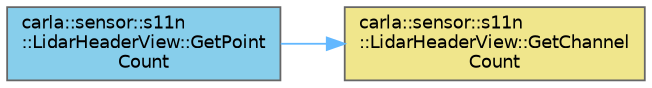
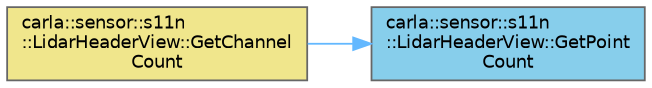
edge "carla::sensor::s11n ::LidarHeaderView::GetPoint Count" -> "carla::sensor::s11n ::LidarHeaderView::GetChannel Count": reversed
